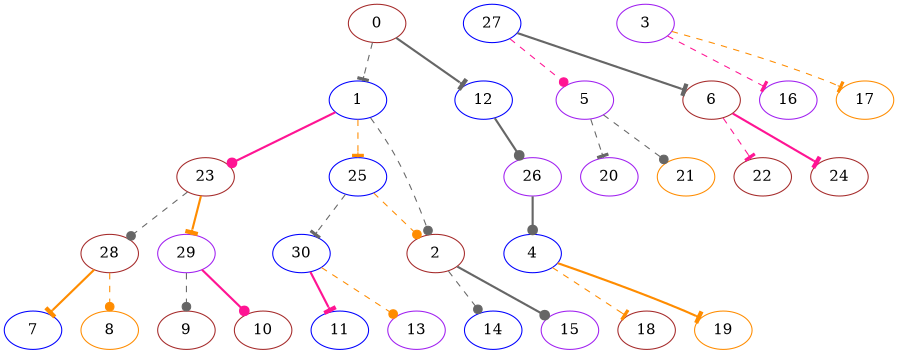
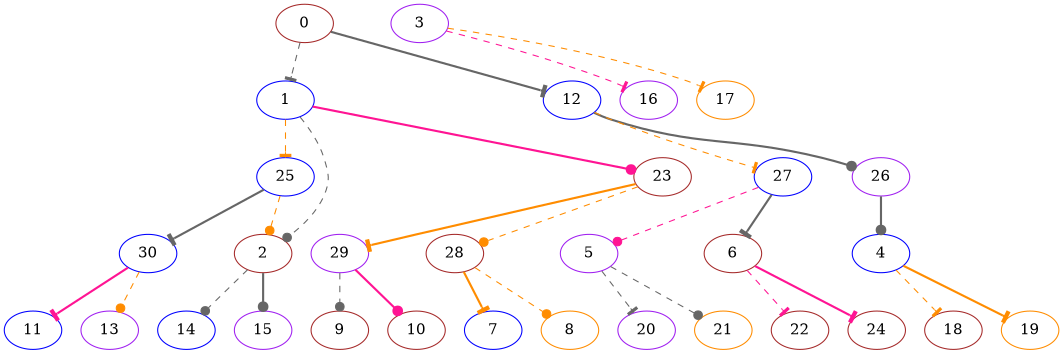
edge "12" -> "27": added
edge "23" -> "28": color gray40 -> darkorange
edge "25" -> "30": style dashed -> bold
